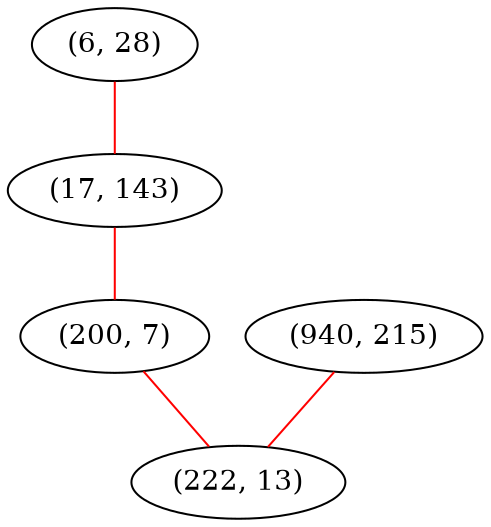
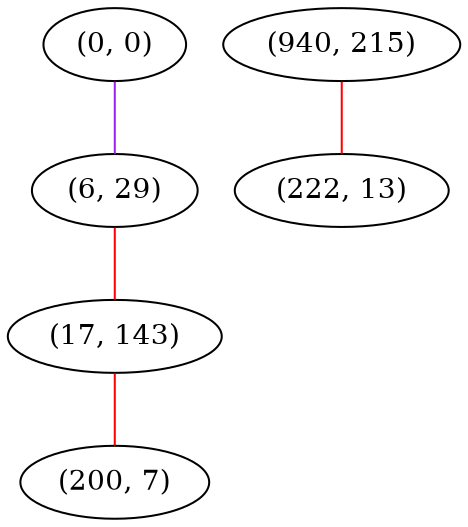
node "(0, 0)": added
node "(6, 28)": label "(6, 28)" -> "(6, 29)"
edge "(200, 7)" -- "(222, 13)": removed
